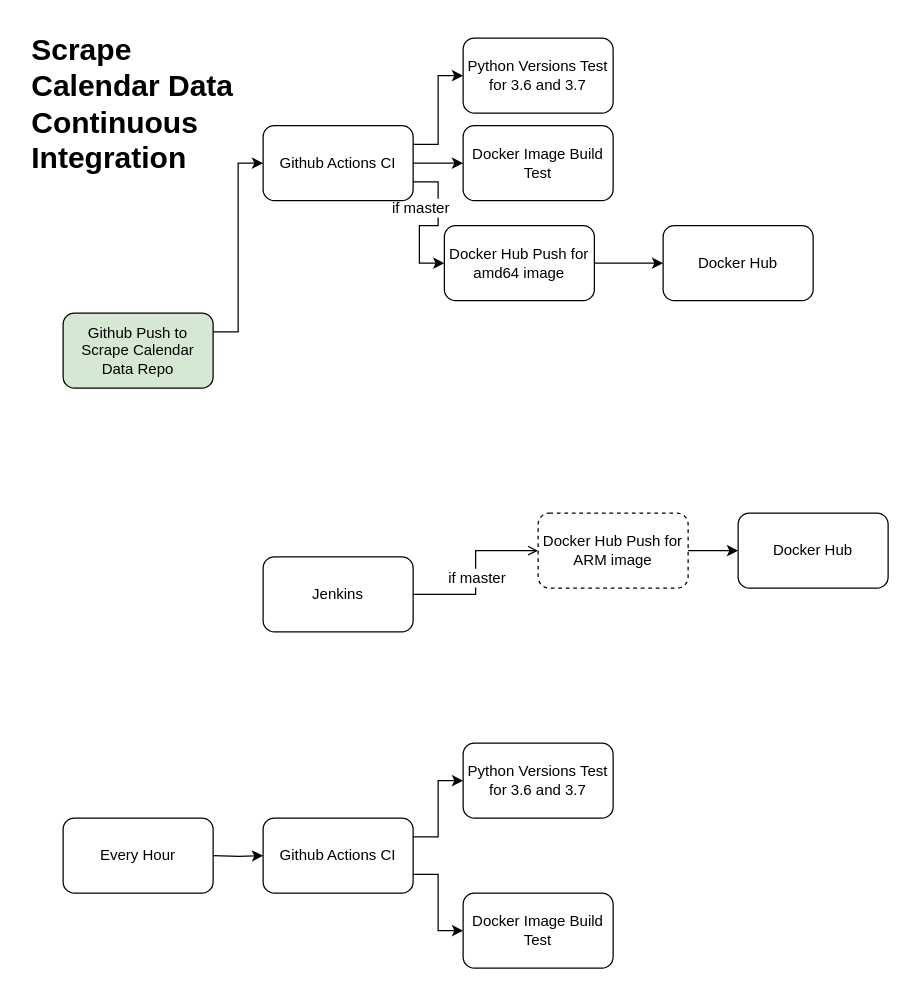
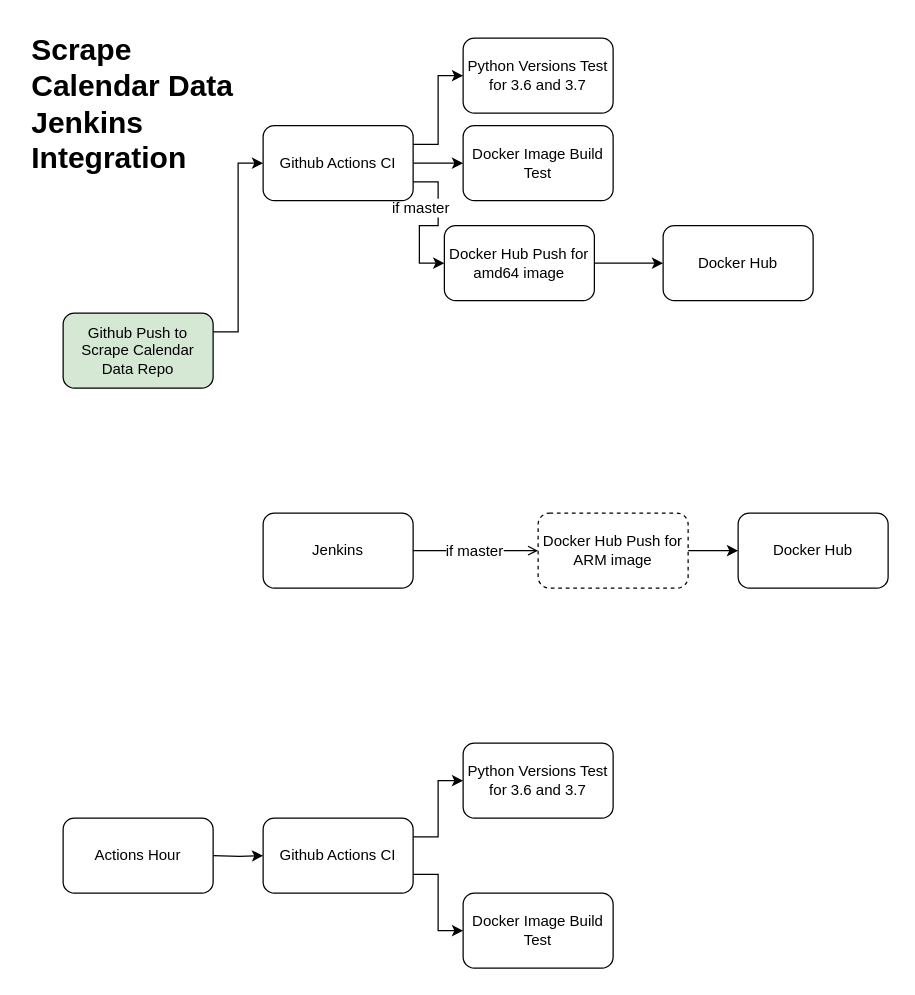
node "Scrape Calendar Data Continuous Integration": label "Scrape Calendar Data Continuous Integration" -> "Scrape Calendar Data Jenkins Integration"
node "Jenkins": moved (338, 594) -> (338, 551)
node "Every Hour": label "Every Hour" -> "Actions Hour"
